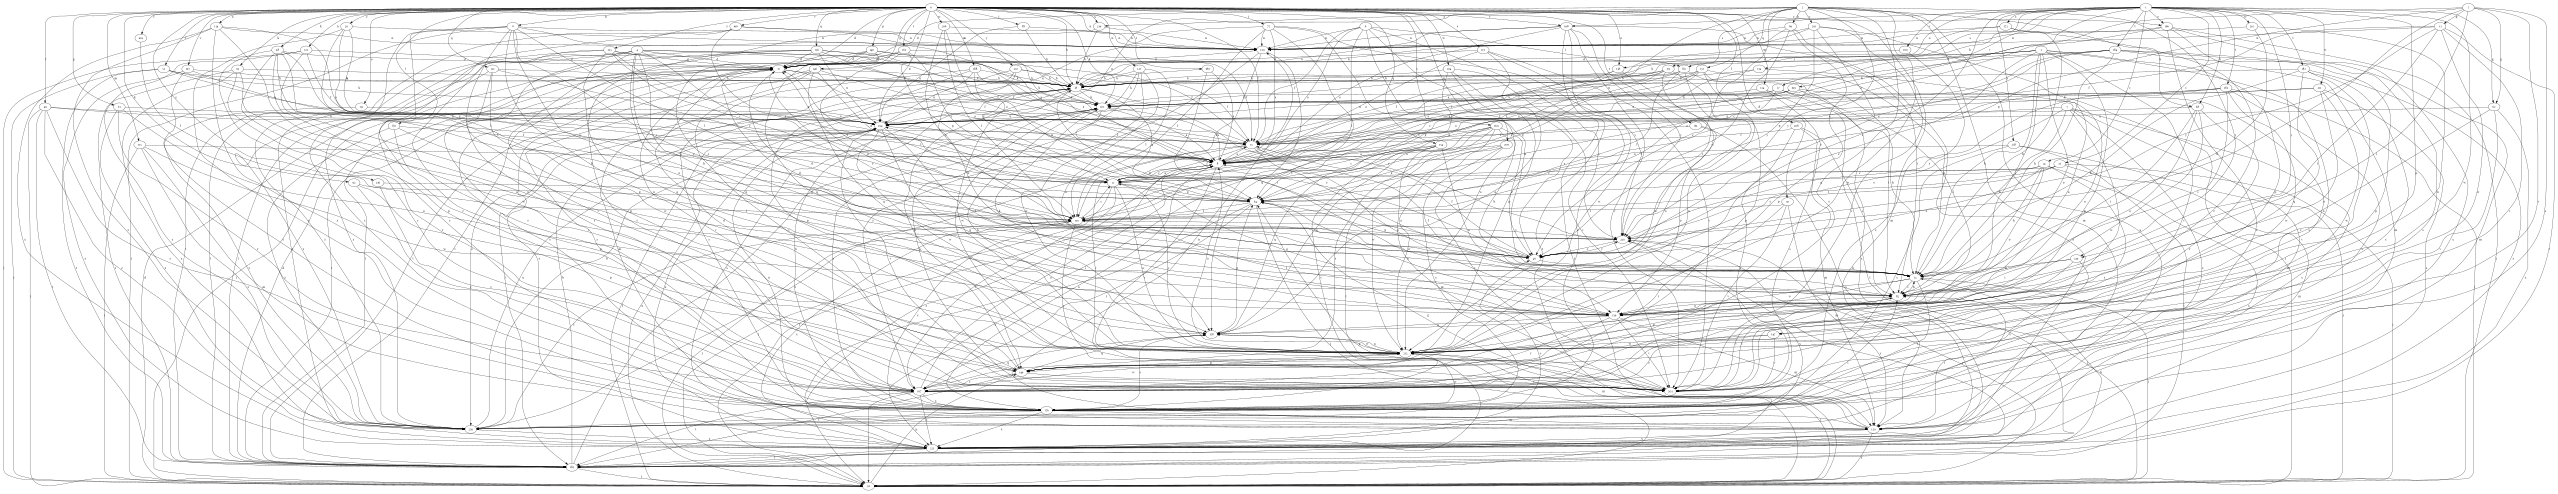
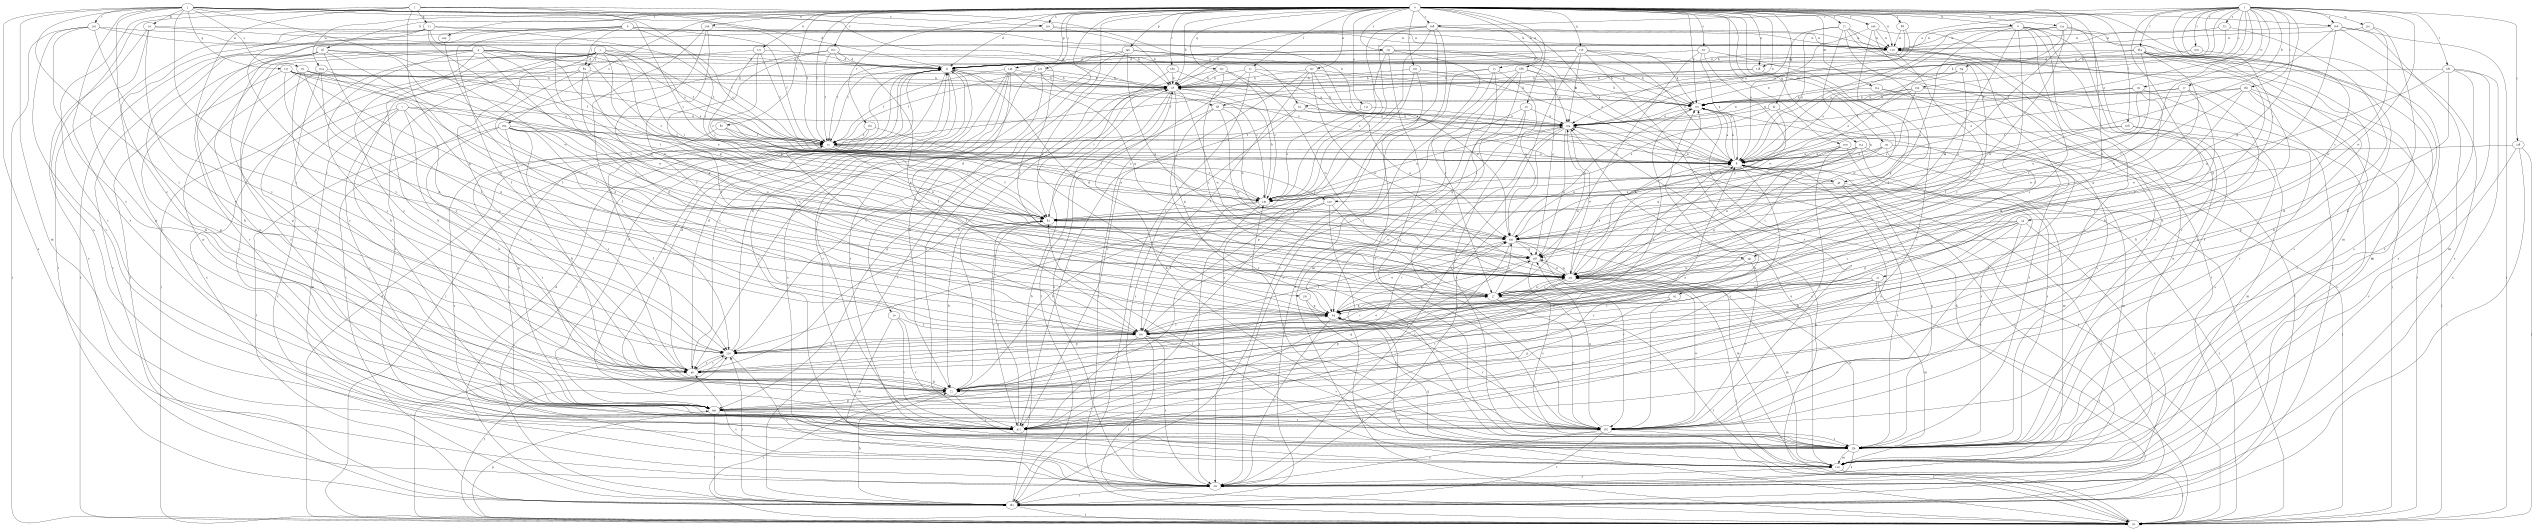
edge "20" -> "129": removed, label "n"
edge "49" -> "8": reversed
edge "173" -> "167": removed, label "r"
